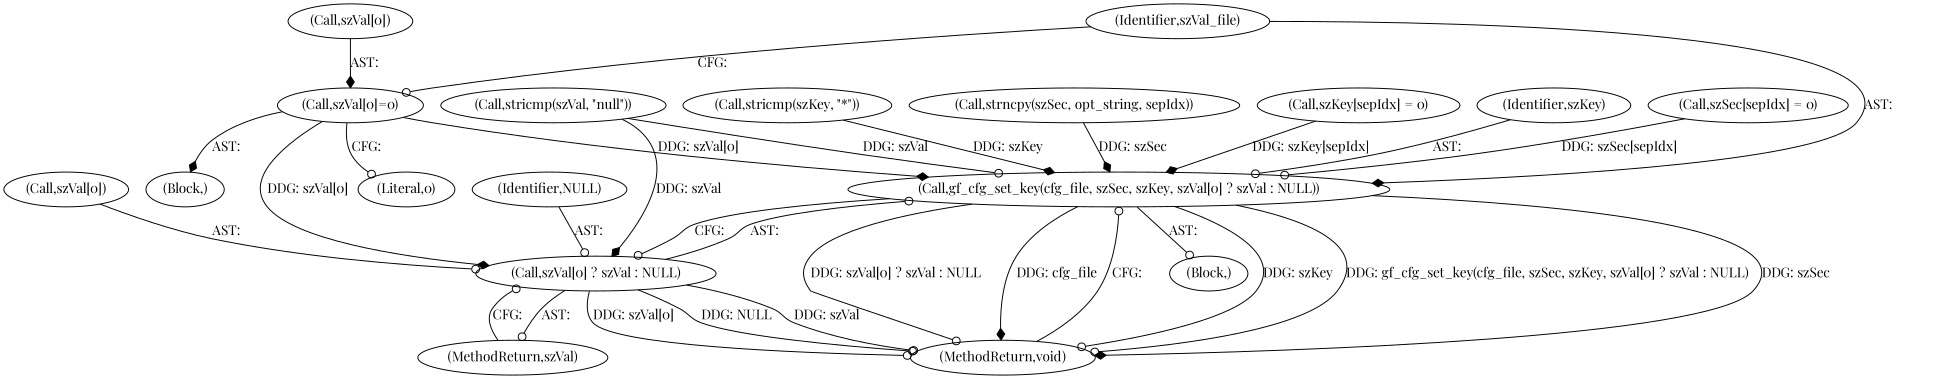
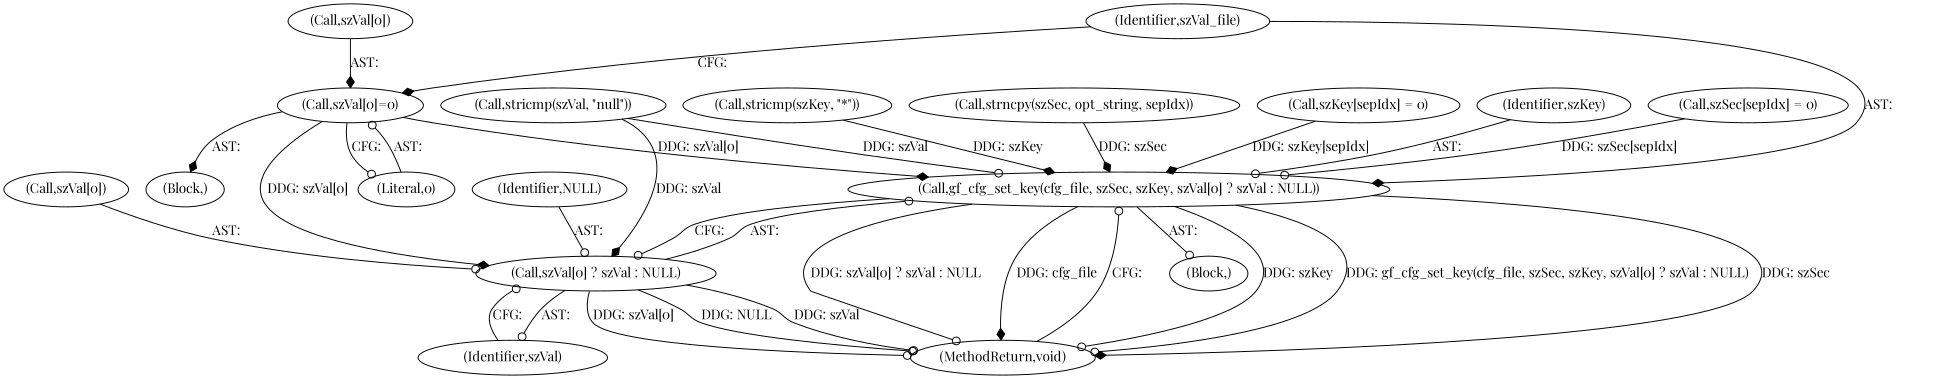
edge "(Identifier,szVal_file)" -> "(Call,szVal[0]=0)": arrowhead odot -> diamond
edge "(Literal,0)" -> "(Call,szVal[0]=0)": added, label "AST:"
node "(MethodReturn,szVal)": label "(MethodReturn,szVal)" -> "(Identifier,szVal)"
